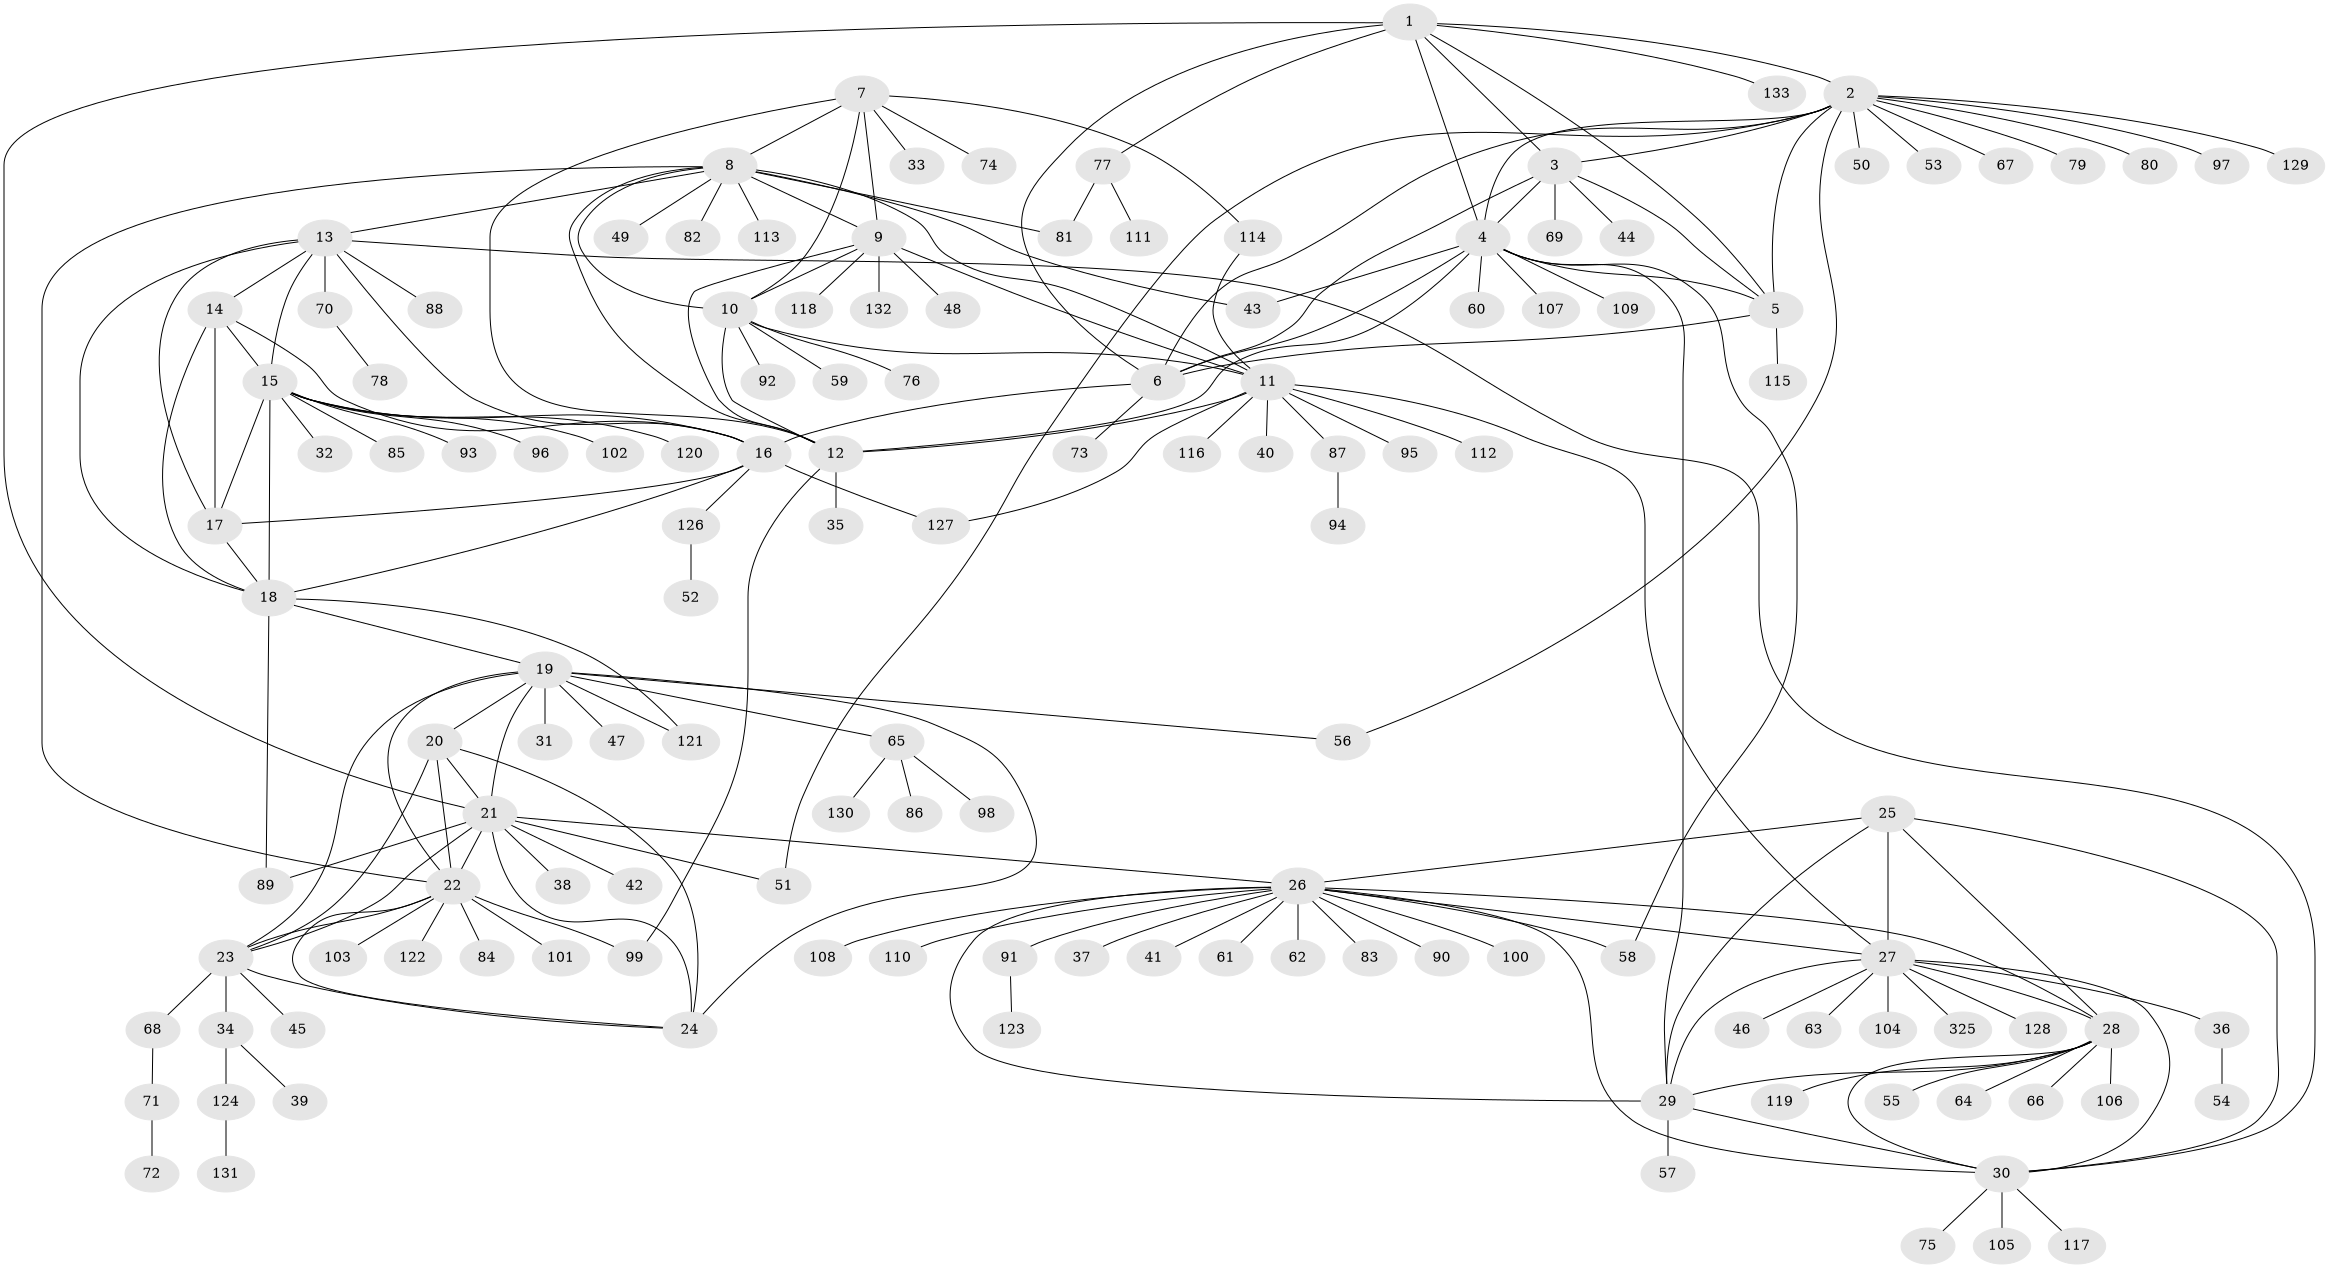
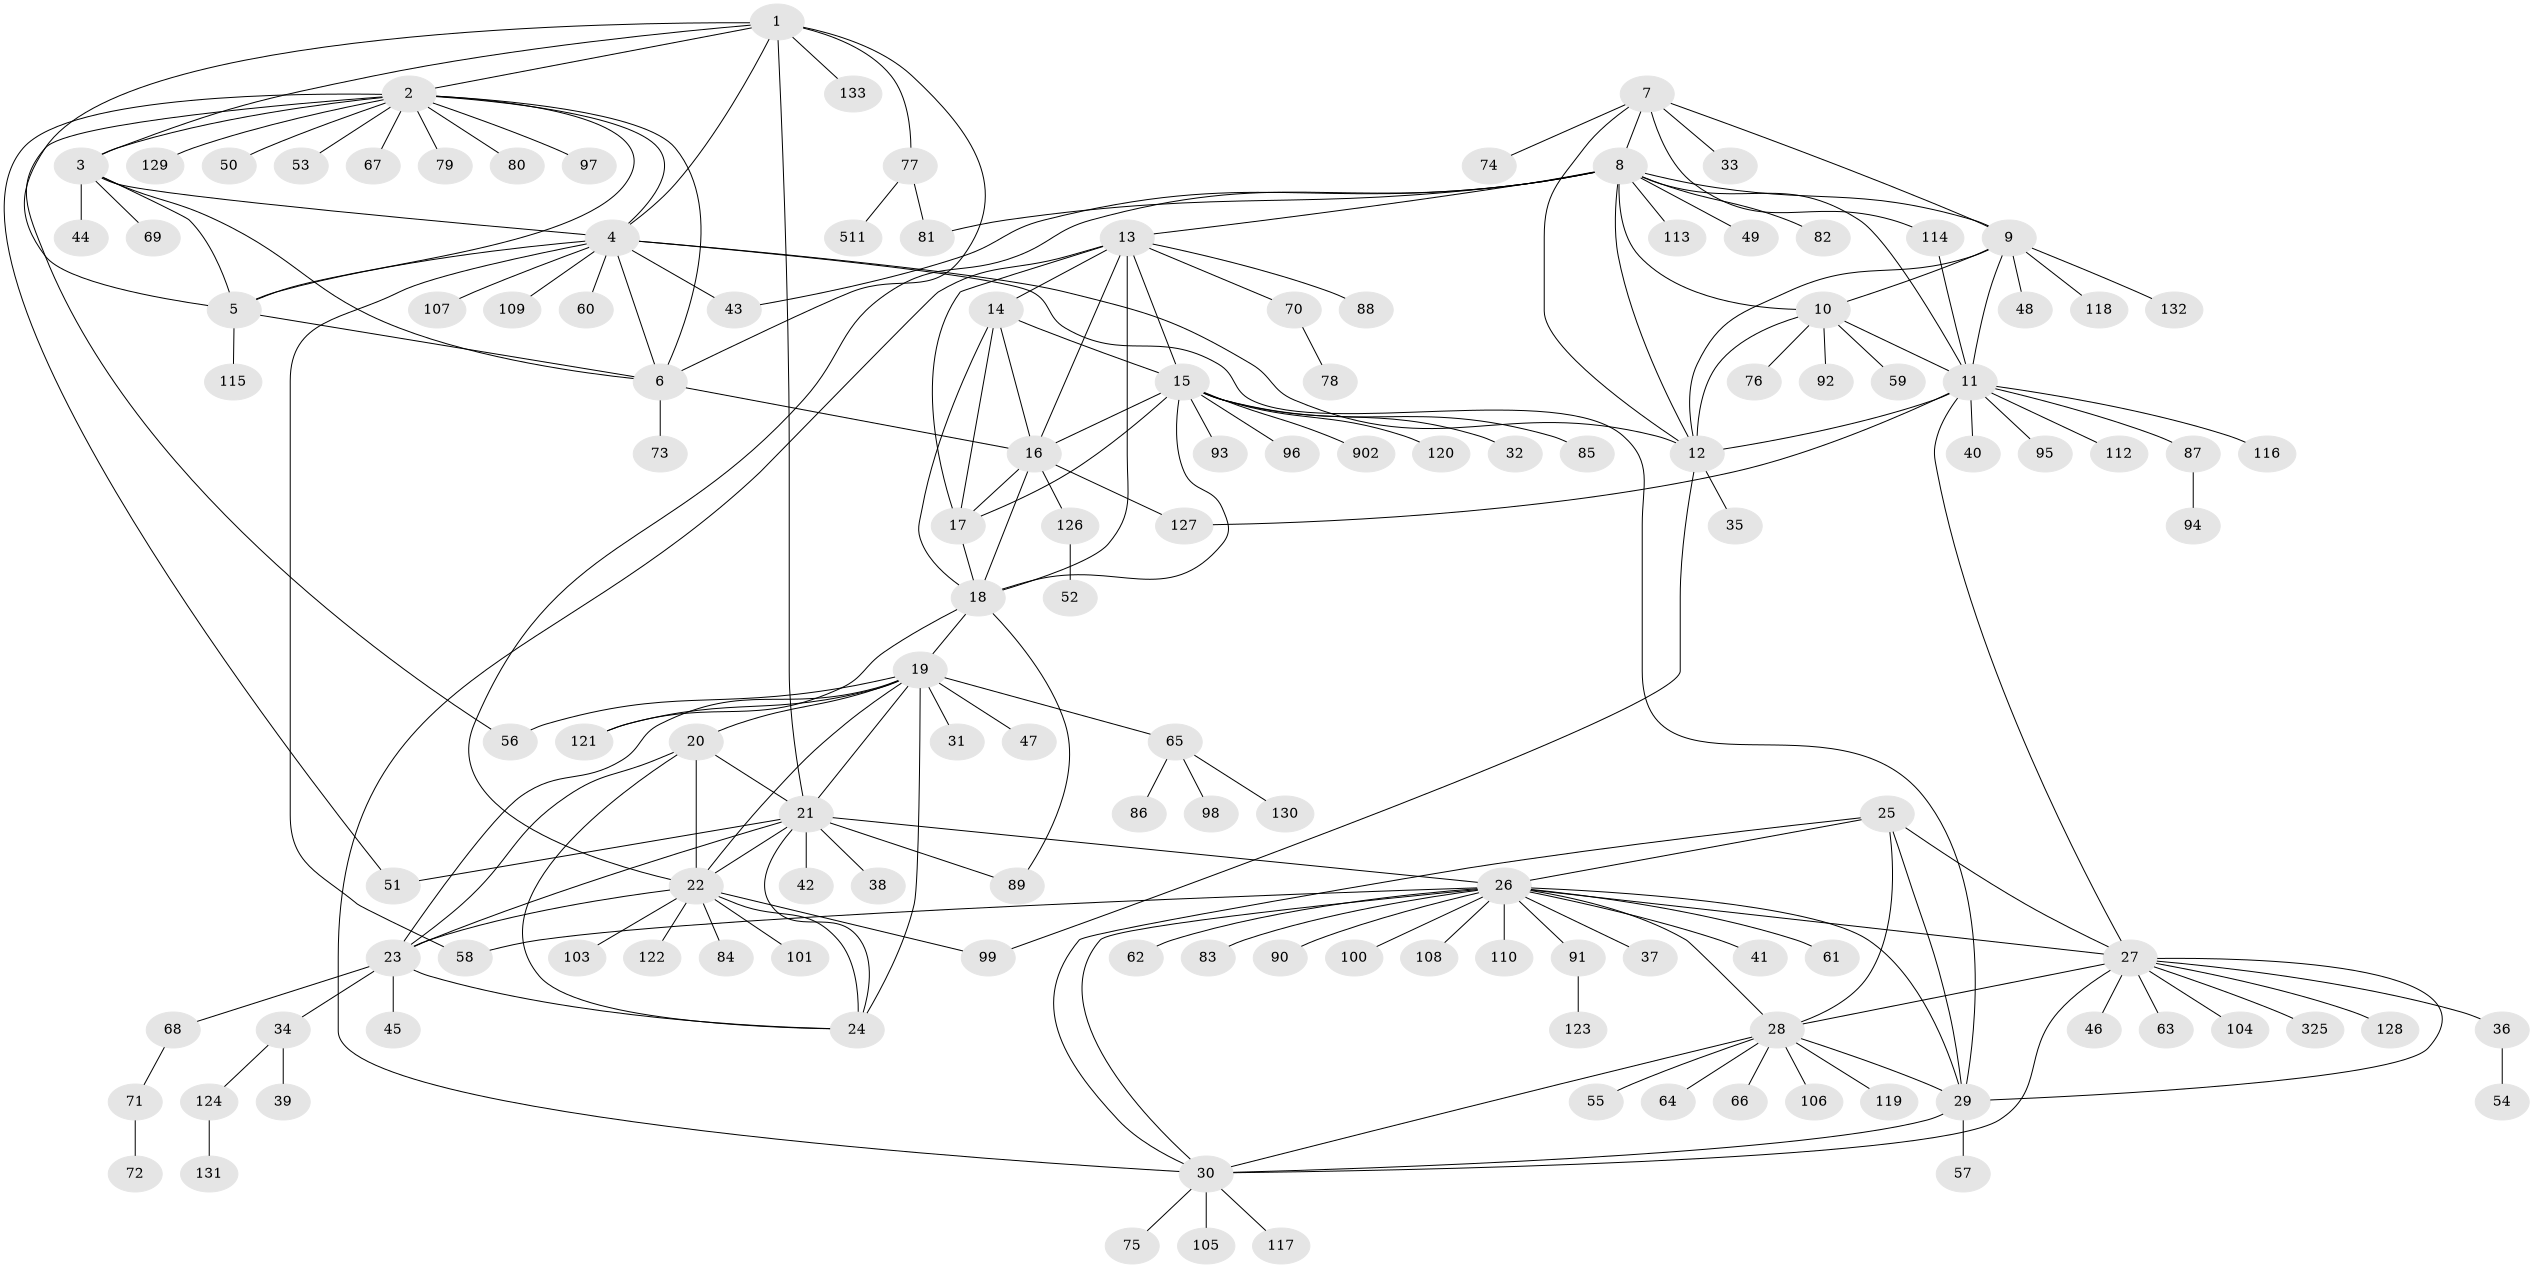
edge "7" -- "10": removed
node "111": label "111" -> "511"
node "102": label "102" -> "902"
